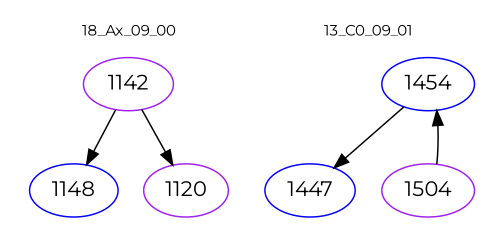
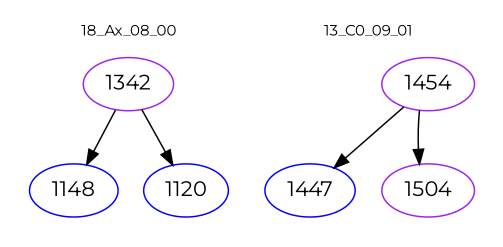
cluster "18_Ax_09_00": label "18_Ax_09_00" -> "18_Ax_08_00"
node "1142": label "1142" -> "1342"
node "1454": color blue -> purple
edge "1504" -> "1454": reversed
node "1120": color purple -> blue
